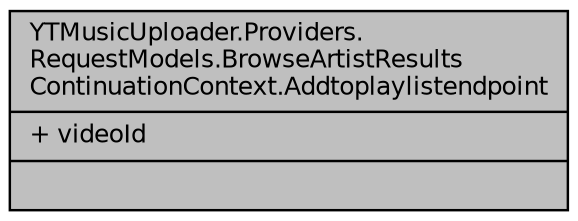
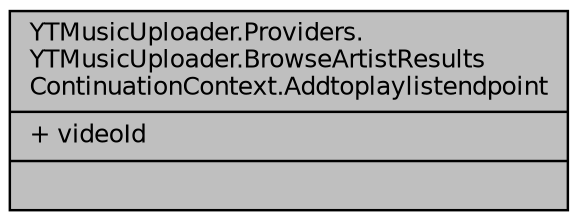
node "YTMusicUploader.Providers.": text "RequestModels.BrowseArtistResults" -> "YTMusicUploader.BrowseArtistResults"
